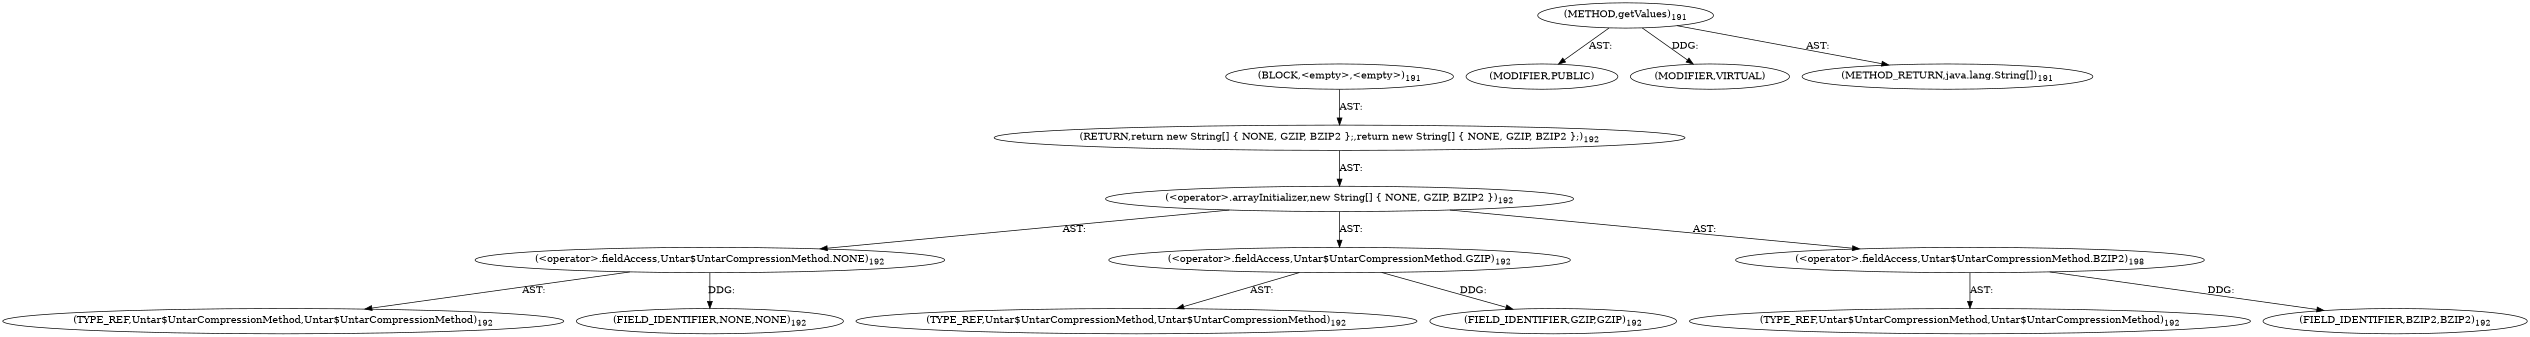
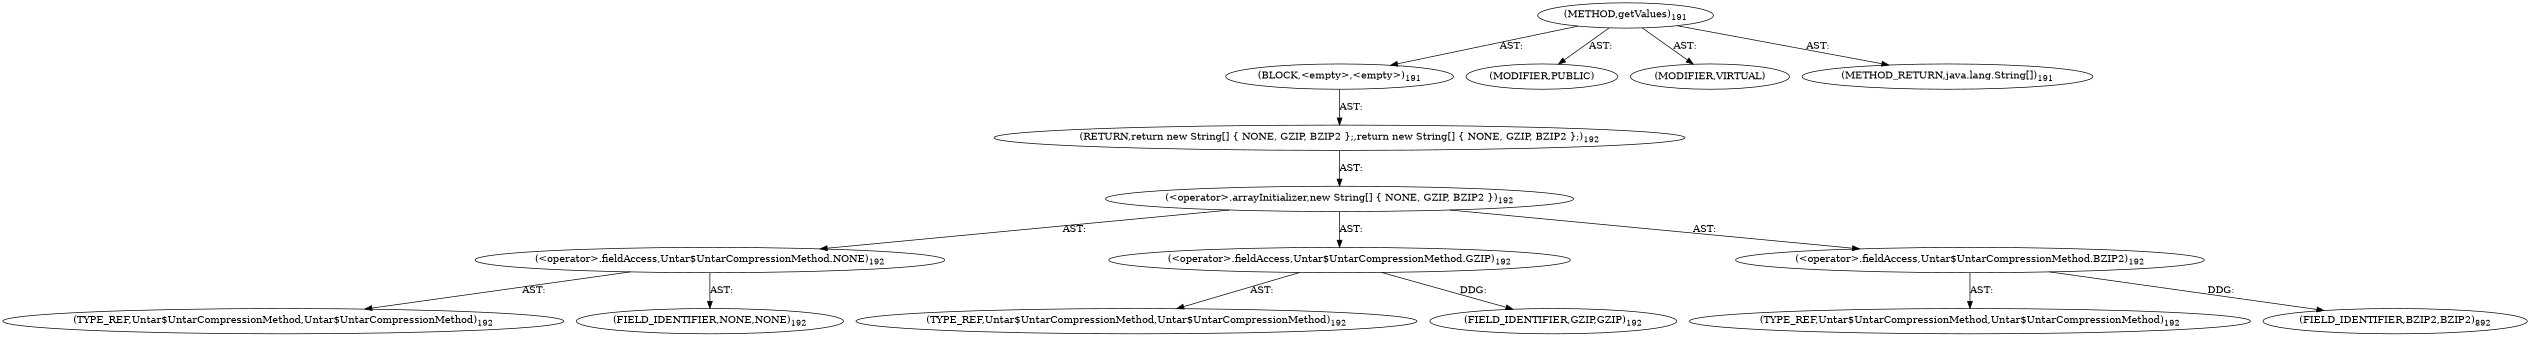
edge "(METHOD,getValues)" -> "(BLOCK,<empty>,<empty>)": added, label "AST:"
edge "(METHOD,getValues)" -> "(MODIFIER,VIRTUAL)": label "DDG: " -> "AST: "
node "(<operator>.fieldAccess,Untar$UntarCompressionMethod.BZIP2)": text "198" -> "192"
edge "(<operator>.fieldAccess,Untar$UntarCompressionMethod.NONE)" -> "(FIELD_IDENTIFIER,NONE,NONE)": label "DDG: " -> "AST: "
node "(FIELD_IDENTIFIER,BZIP2,BZIP2)": text "192" -> "892"
